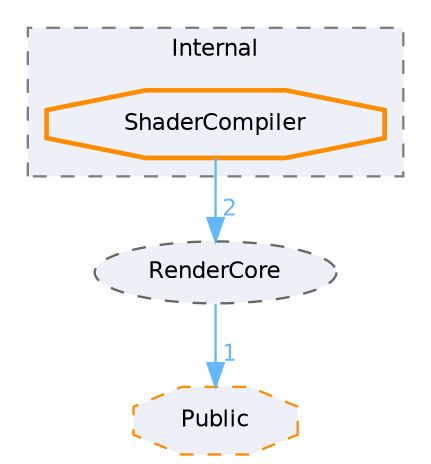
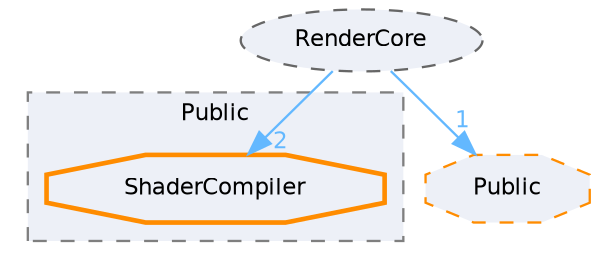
cluster "Internal": label "Internal" -> "Public"
edge "ShaderCompiler" -> "RenderCore": reversed
